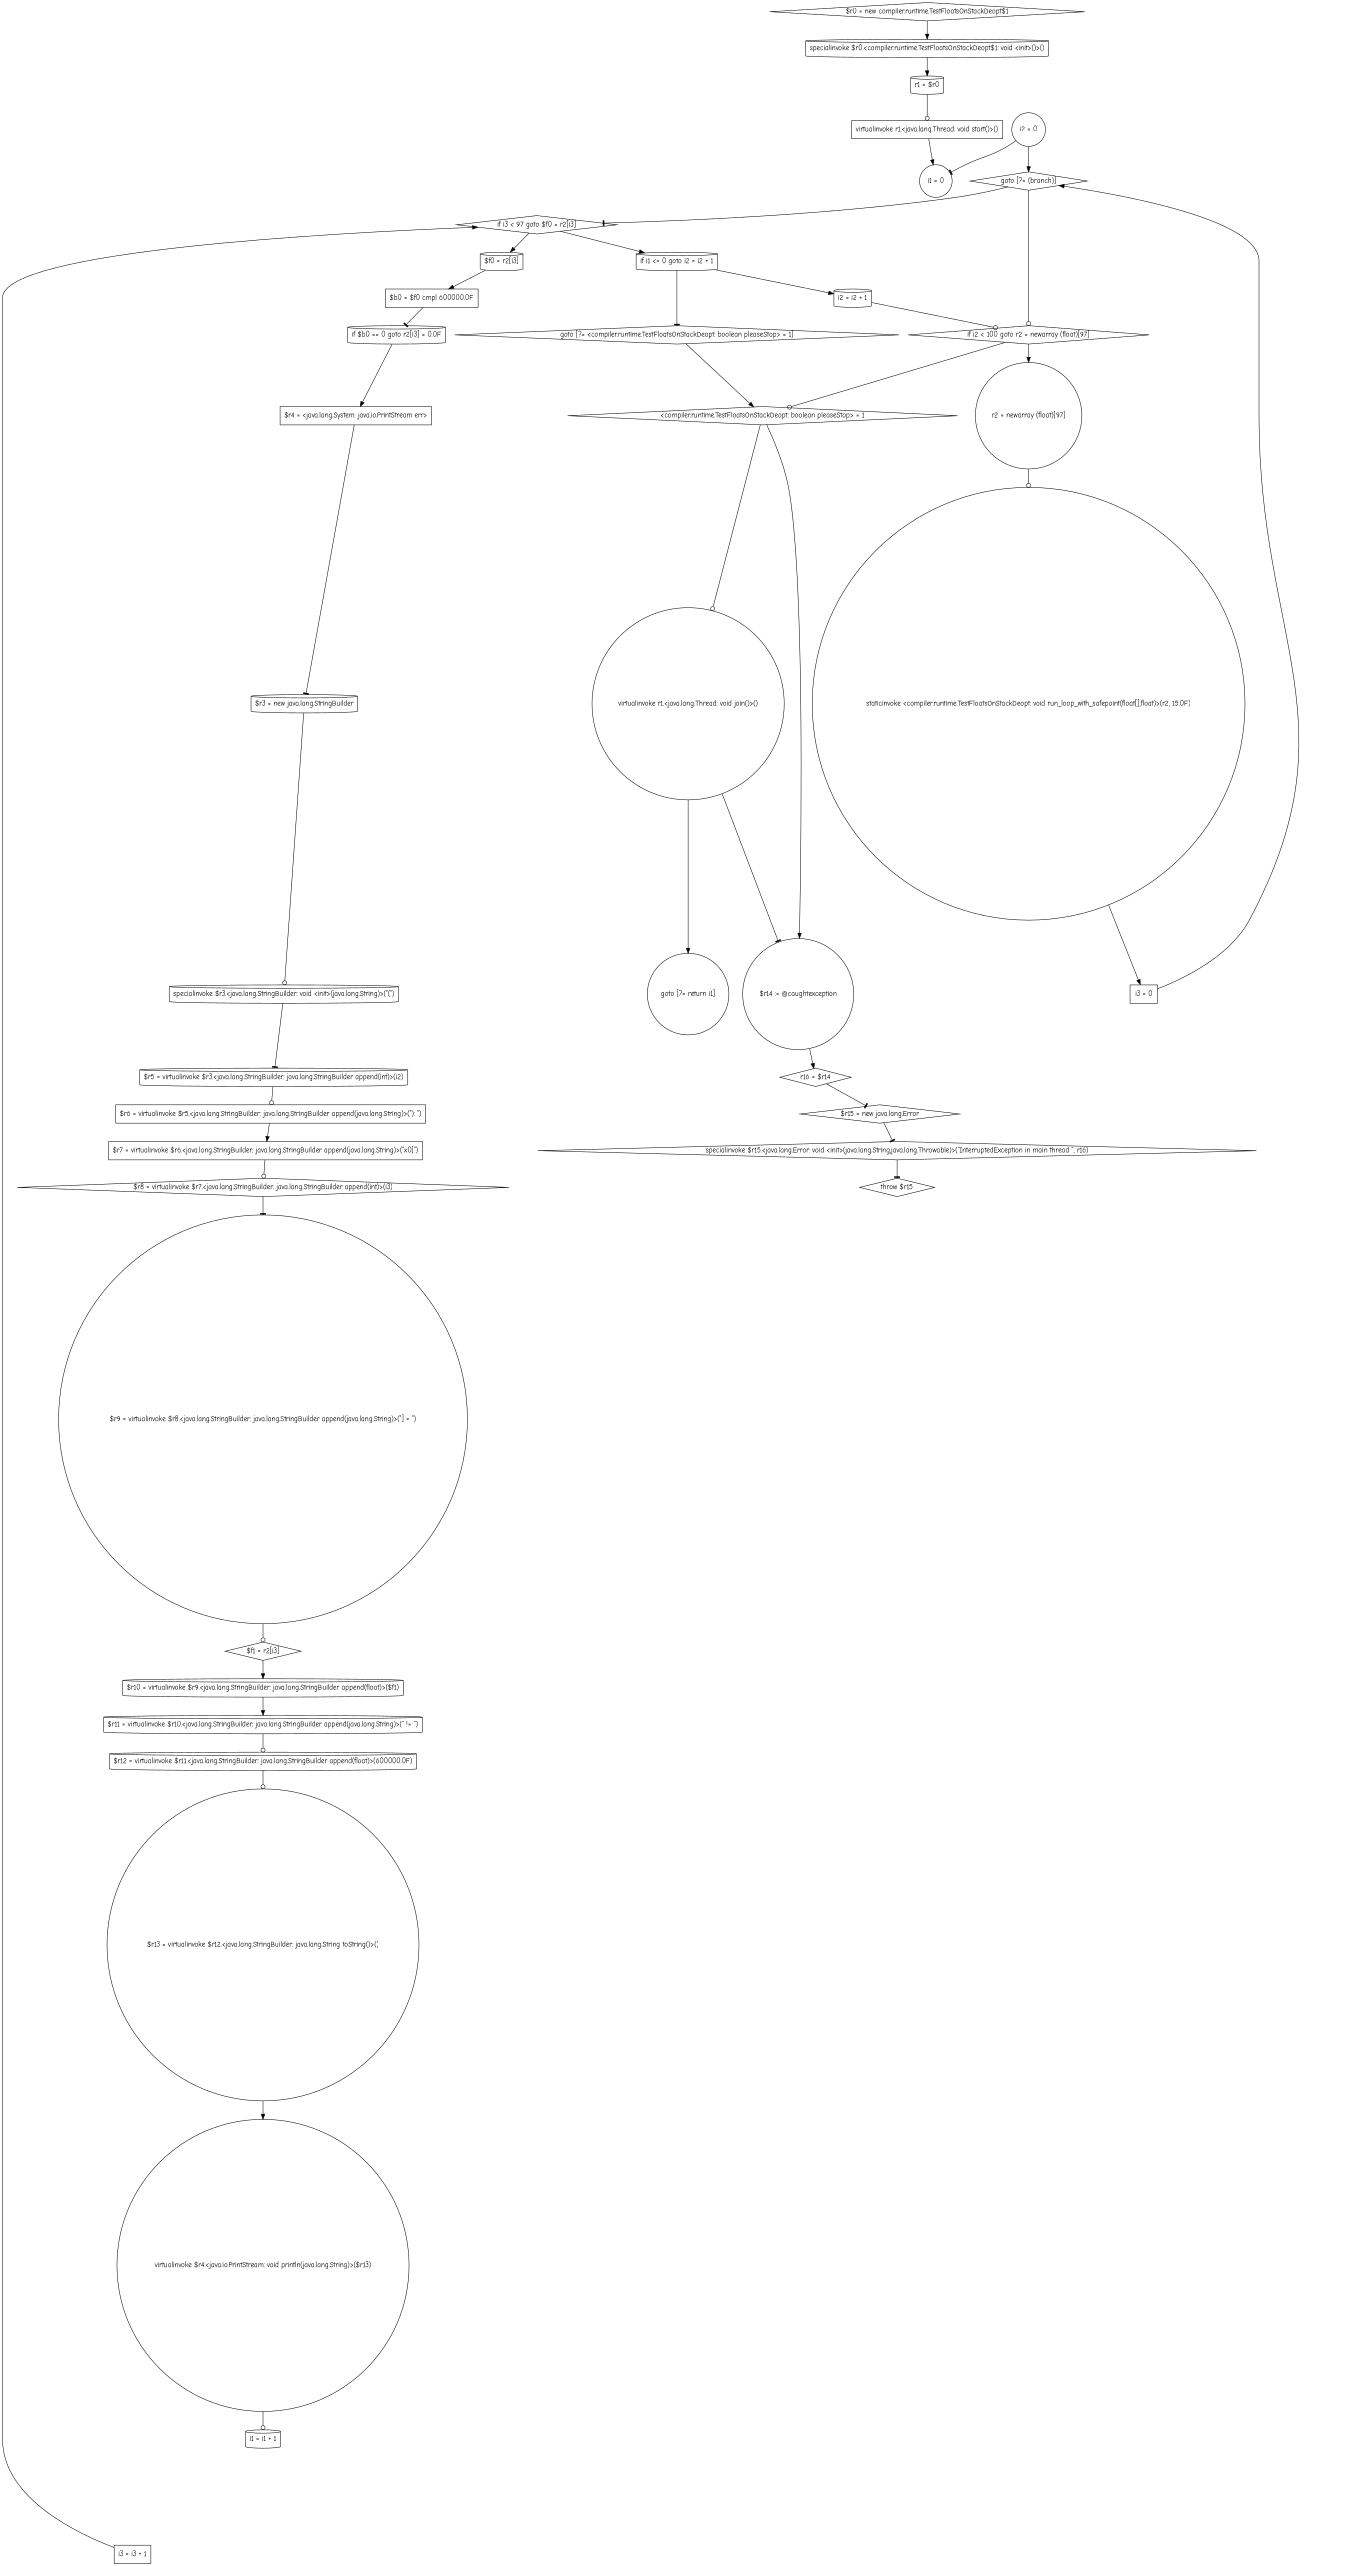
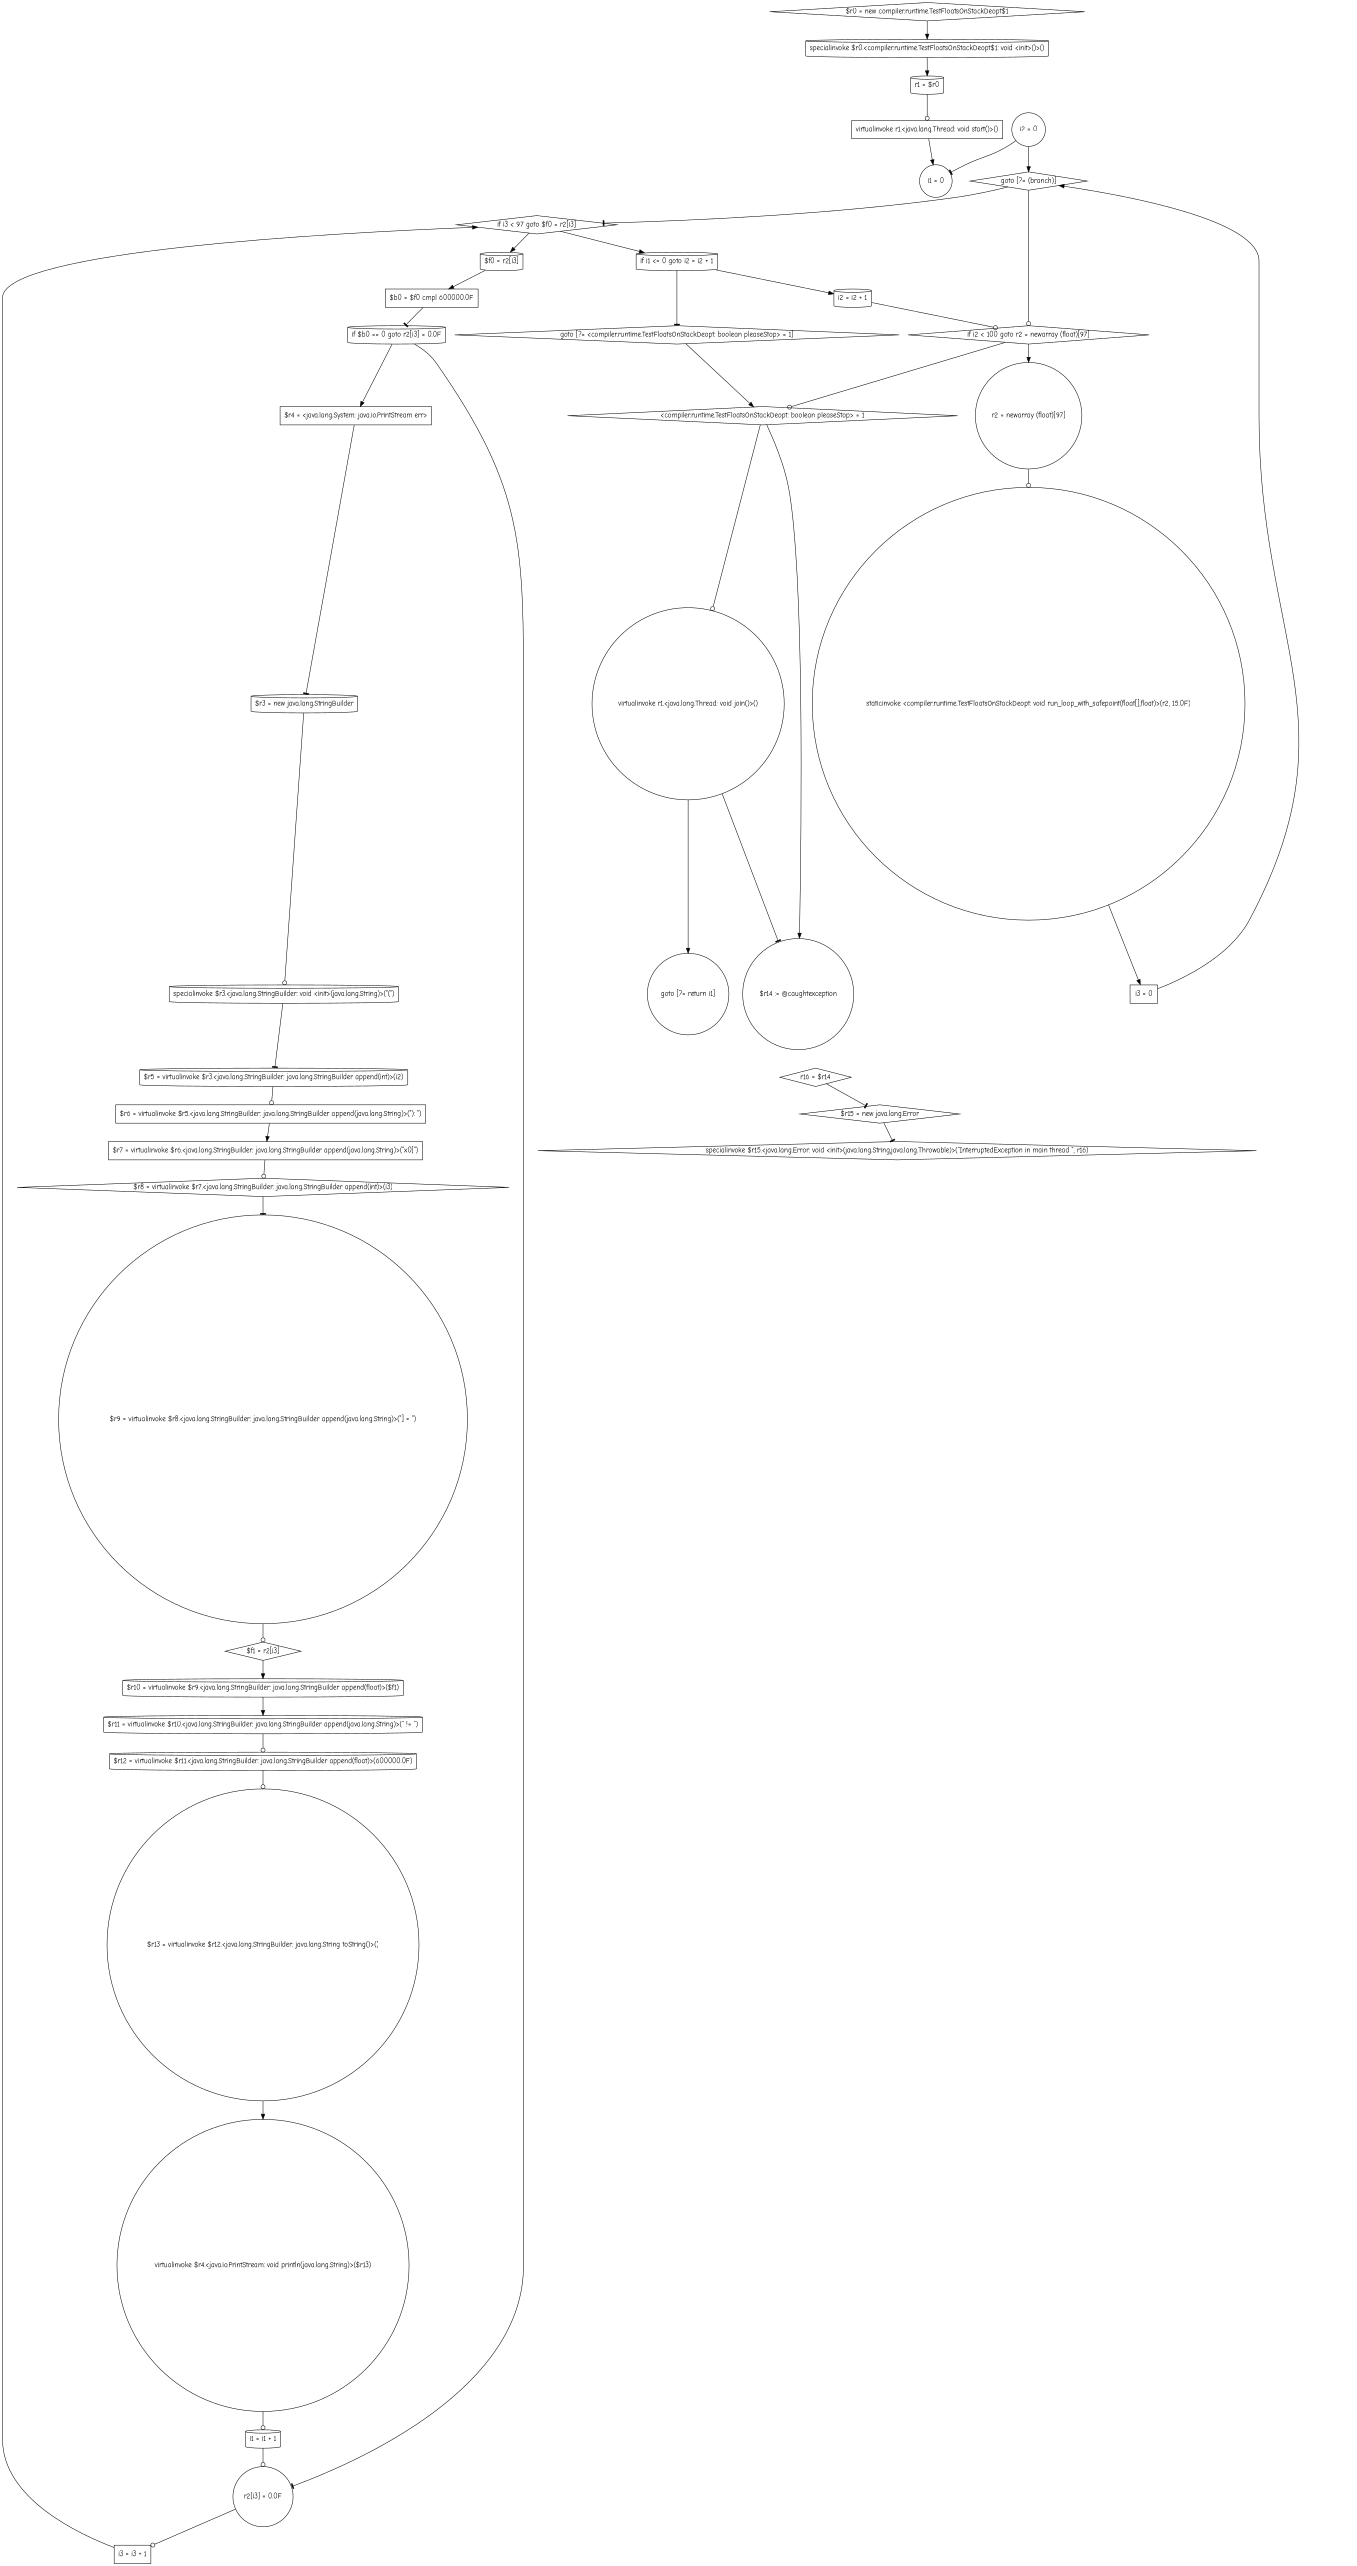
edge "$r14 := @caughtexception" -> "r16 = $r14": removed
node "throw $r15": removed
node "r2[i3] = 0.0F": added
